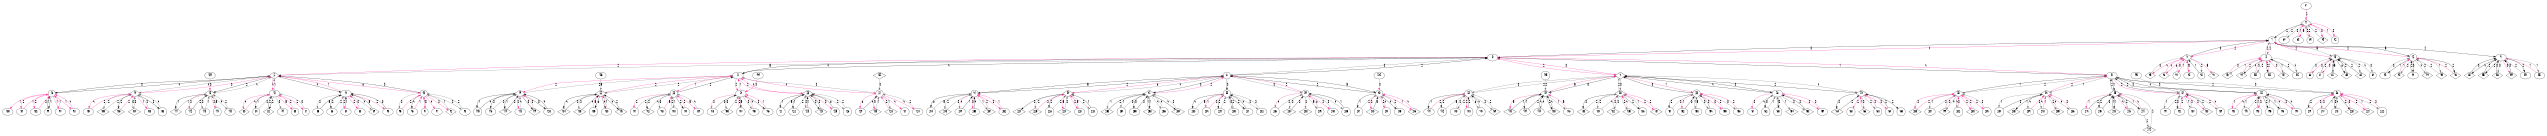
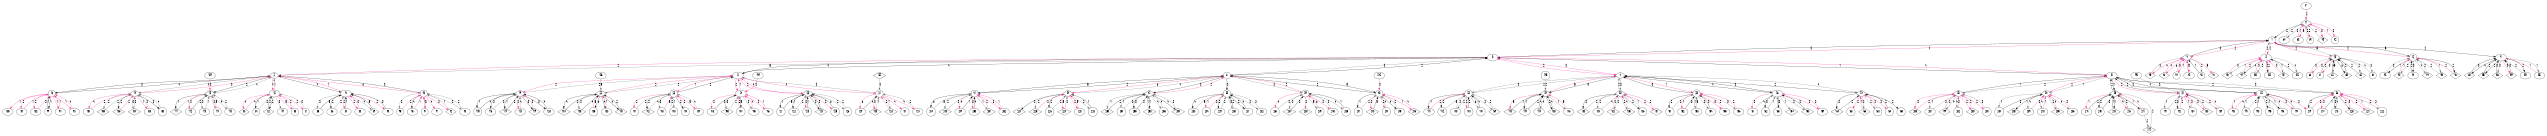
edge "24" -> "146": color black -> deeppink
edge "32" -> "198": now "32" -> "219"
